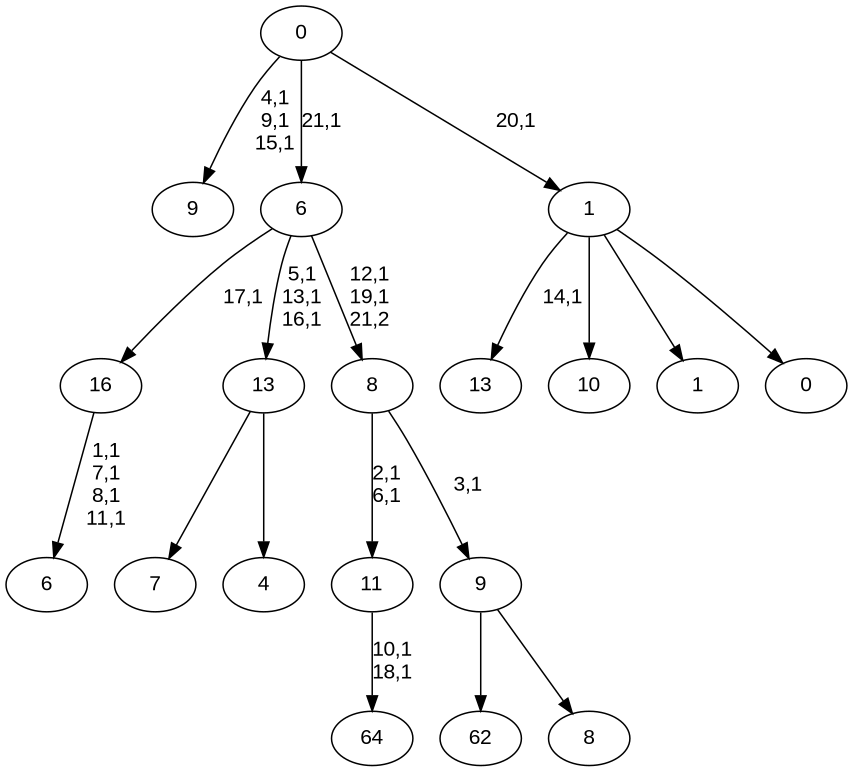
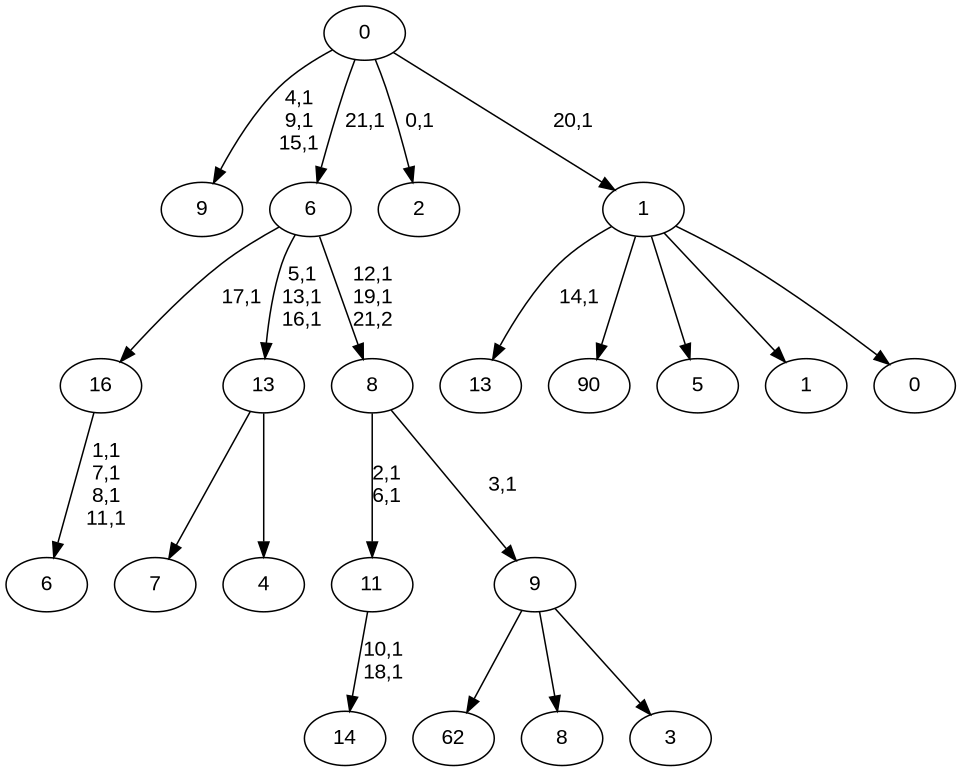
node "2": added
node "10": label "10" -> "90"
node "5": added
node "64": label "64" -> "14"
node "3": added
